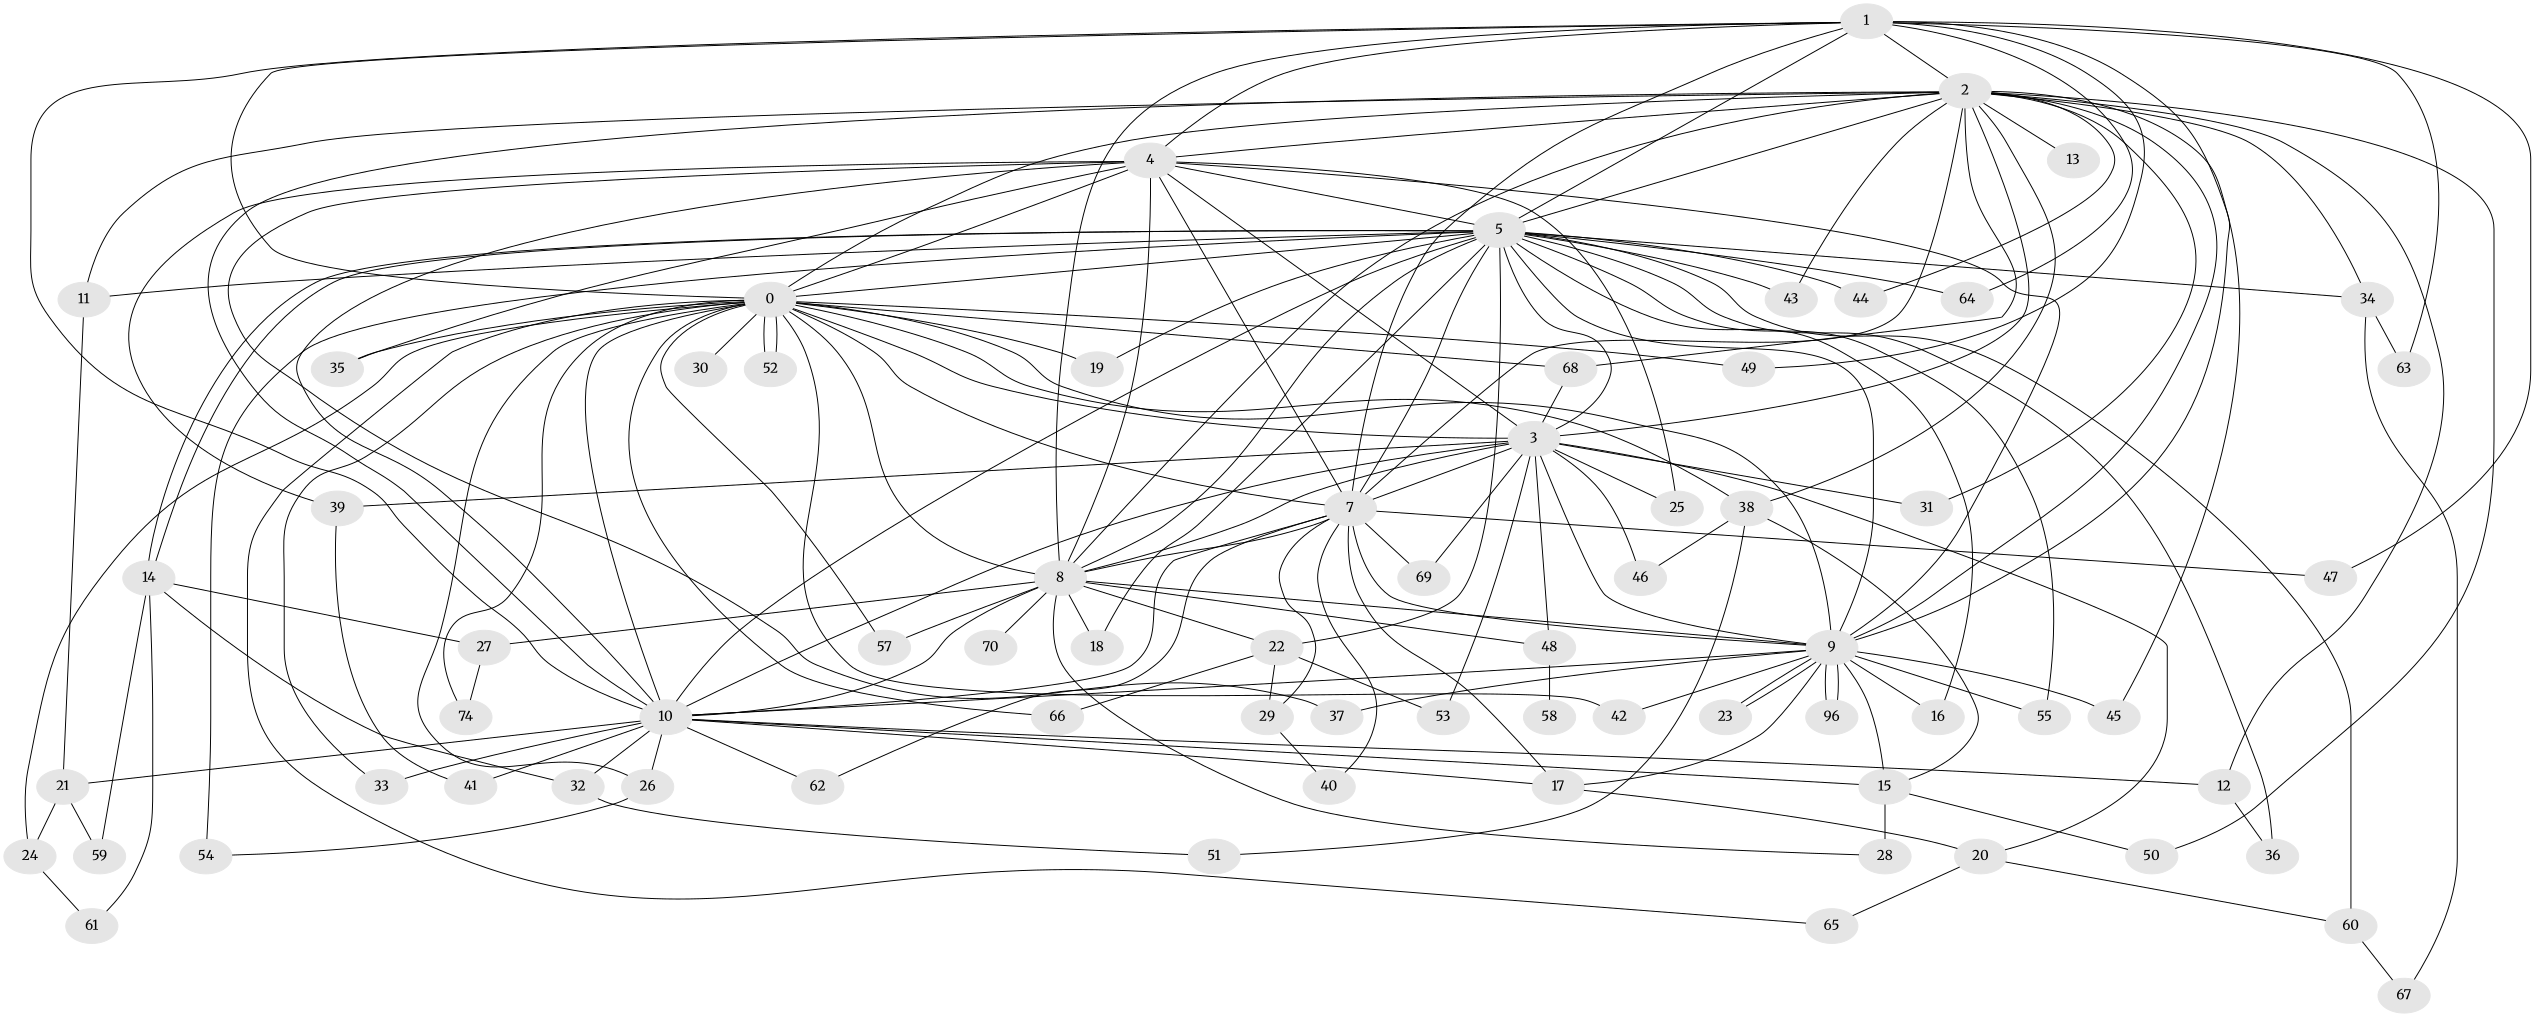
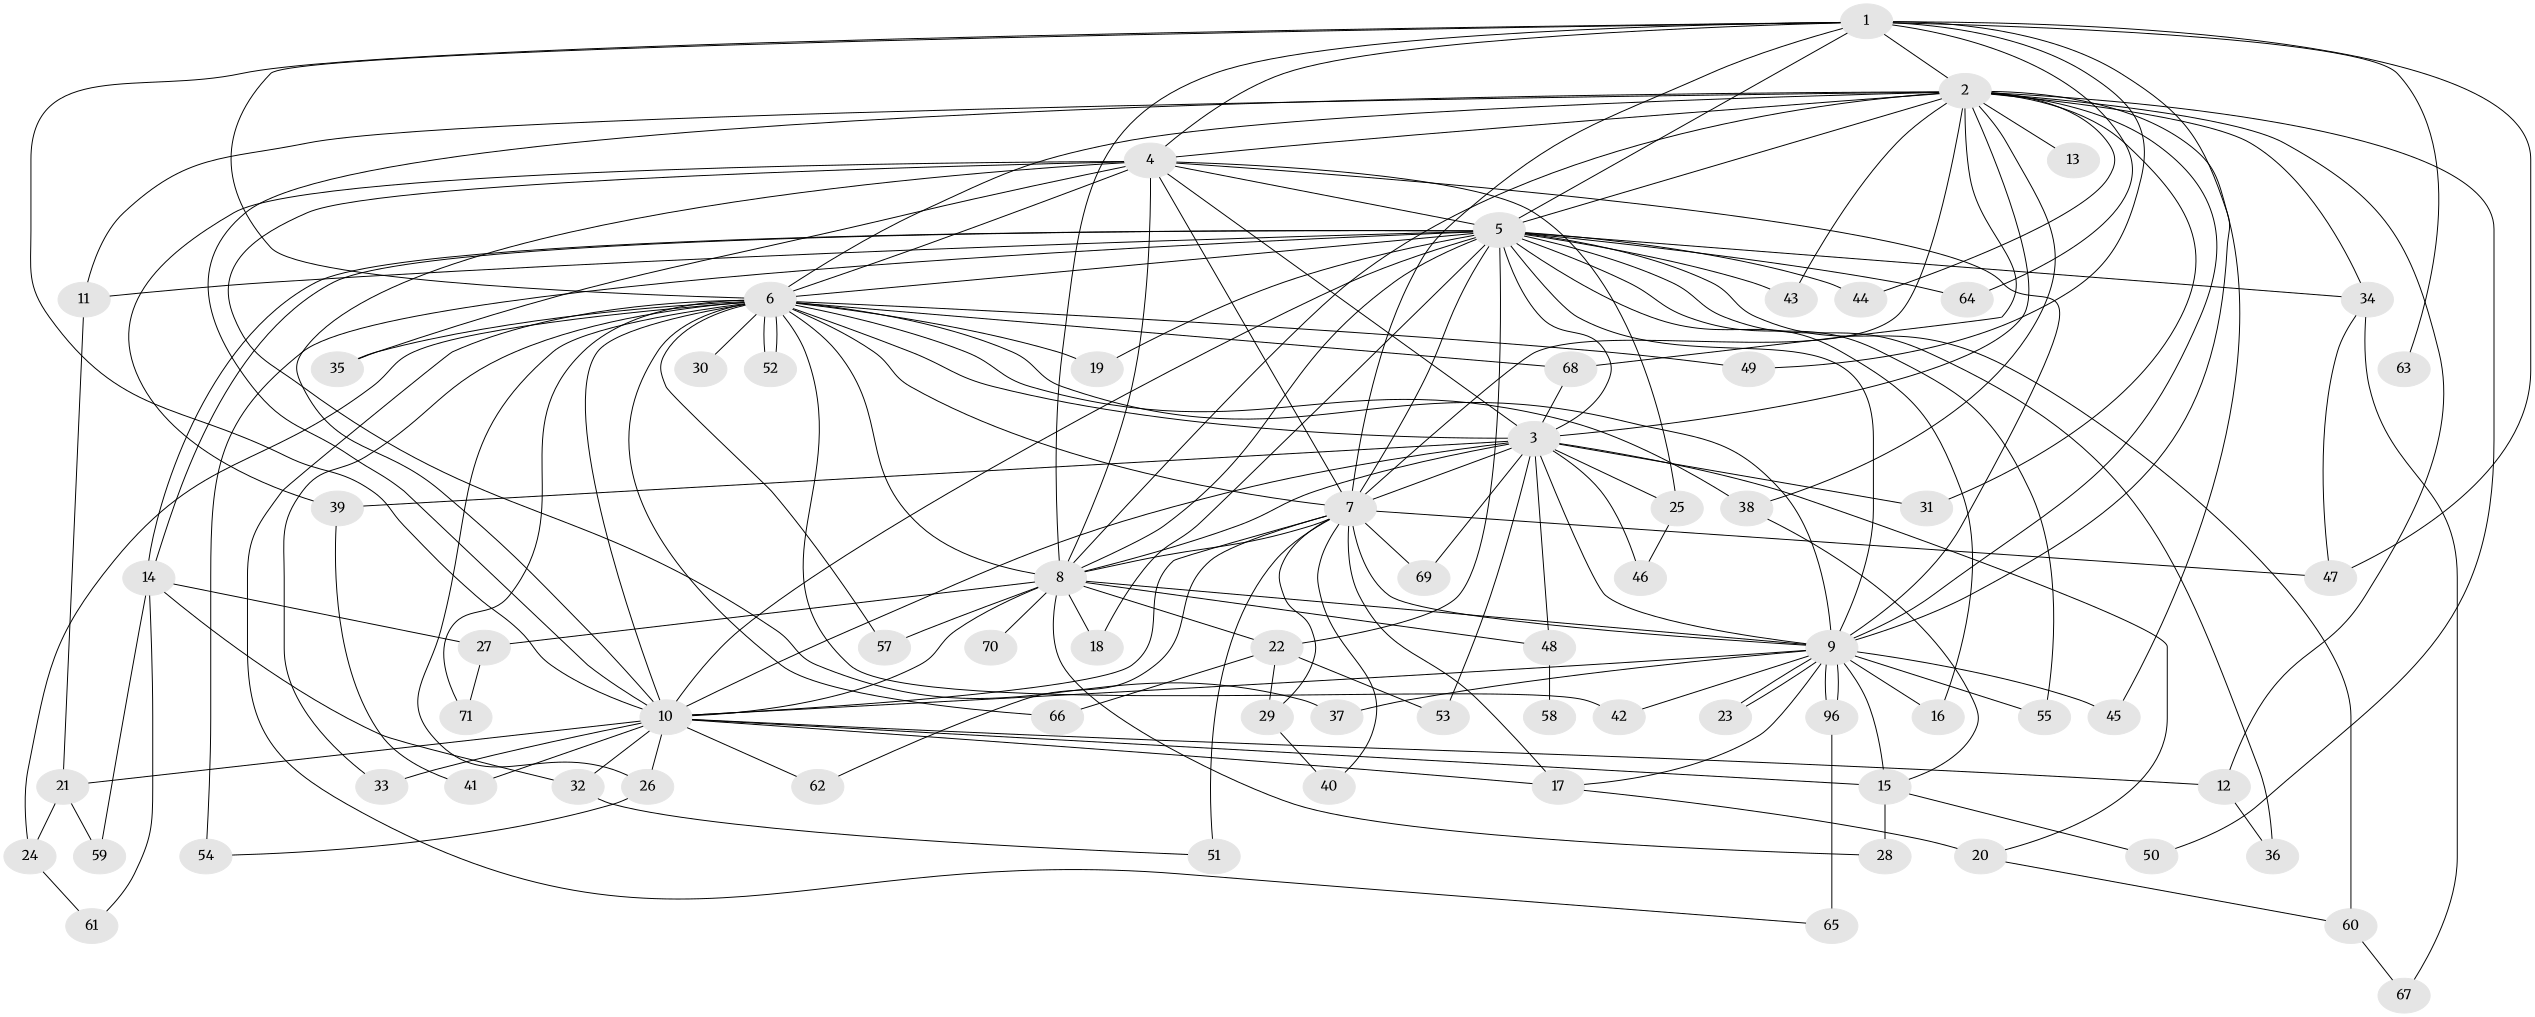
node "0": label "0" -> "6"
edge "34" -- "63": now "34" -- "47"
edge "38" -- "46": now "25" -- "46"
node "74": label "74" -> "71"
edge "38" -- "51": now "7" -- "51"
edge "20" -- "65": now "96" -- "65"
